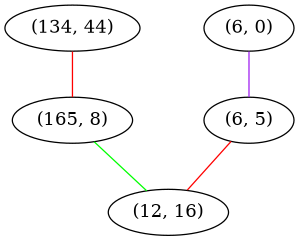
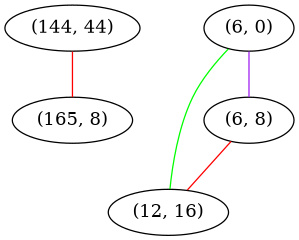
node "(134, 44)": label "(134, 44)" -> "(144, 44)"
node "(6, 5)": label "(6, 5)" -> "(6, 8)"
edge "(165, 8)" -- "(12, 16)": now "(6, 0)" -- "(12, 16)"
